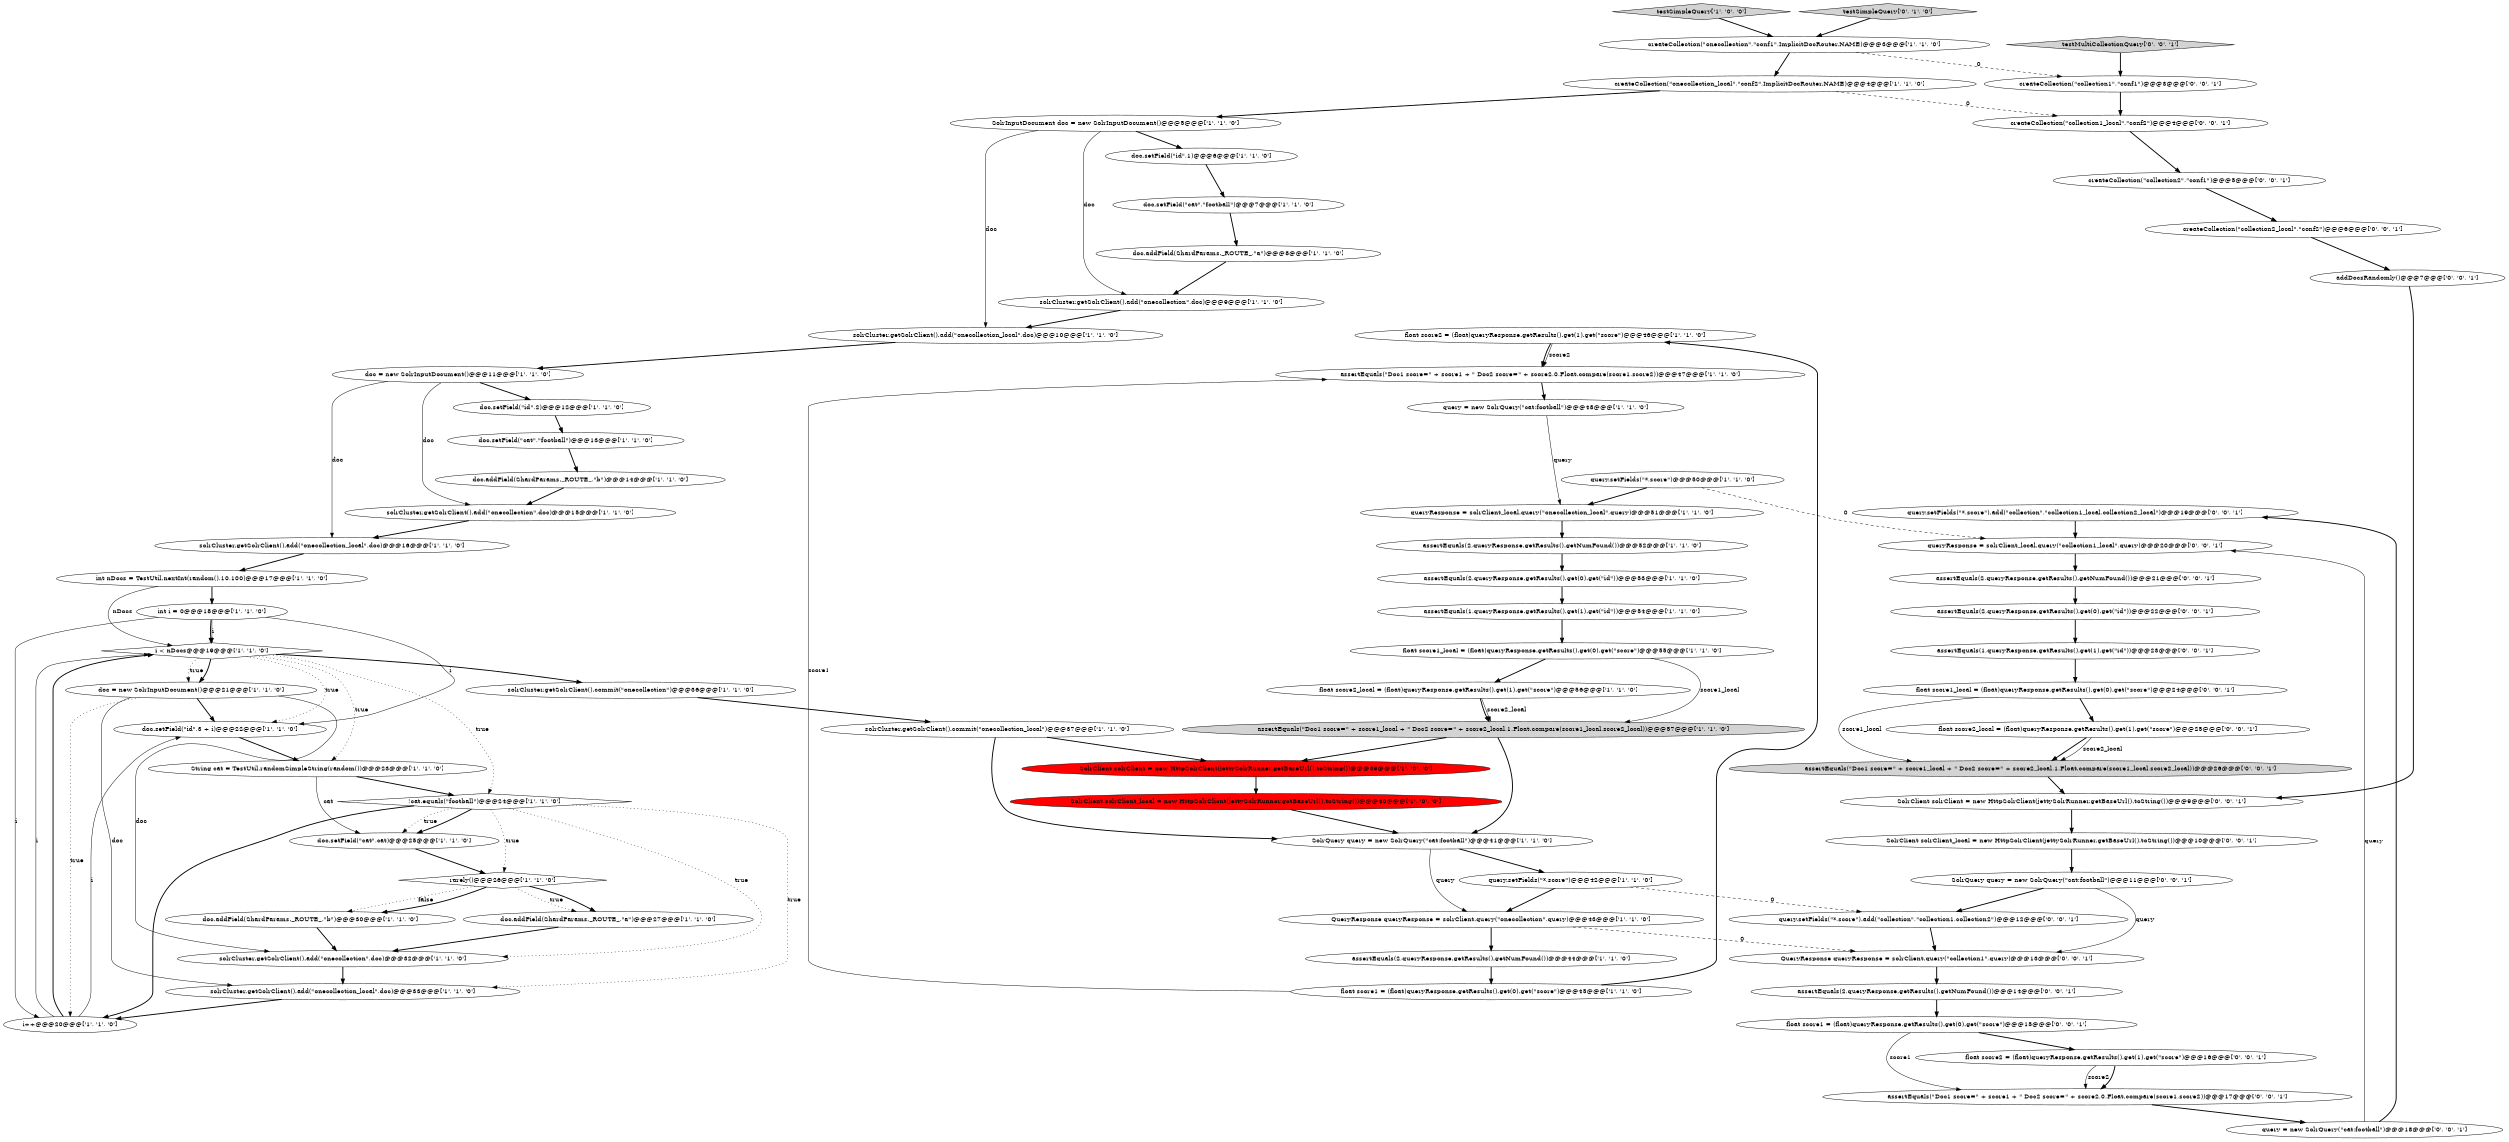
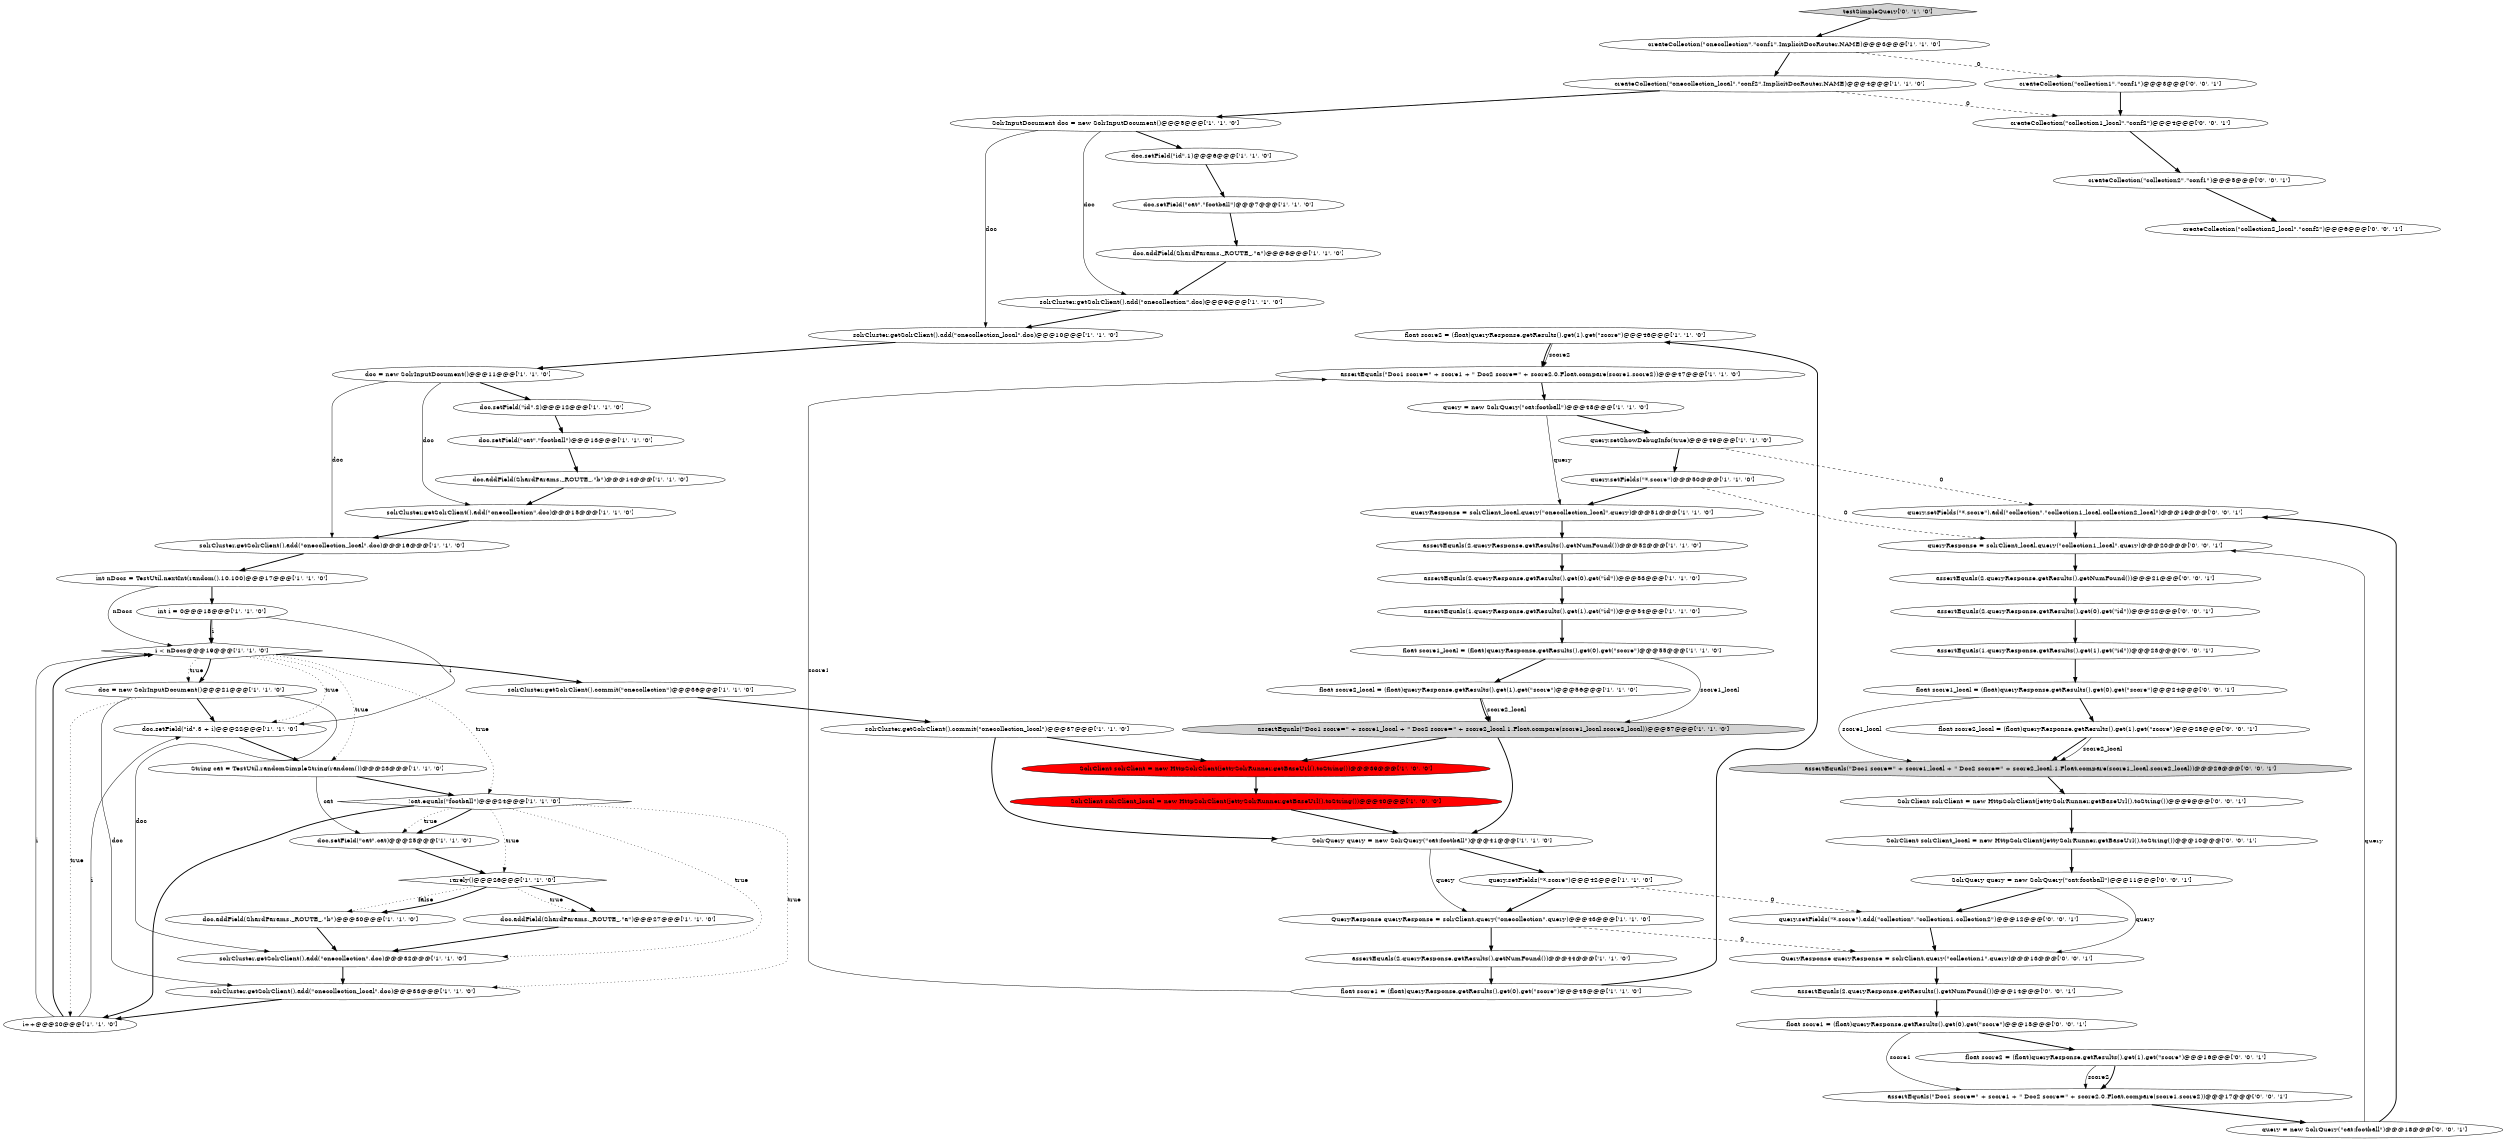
node "testSimpleQuery['1', '0', '0']": removed
node "testMultiCollectionQuery['0', '0', '1']": removed
node "addDocsRandomly()@@@7@@@['0', '0', '1']": removed
node "query.setShowDebugInfo(true)@@@49@@@['1', '1', '0']": added
edge "int i = 0@@@18@@@['1', '1', '0']" -> "i++@@@20@@@['1', '1', '0']": removed, label "i"
